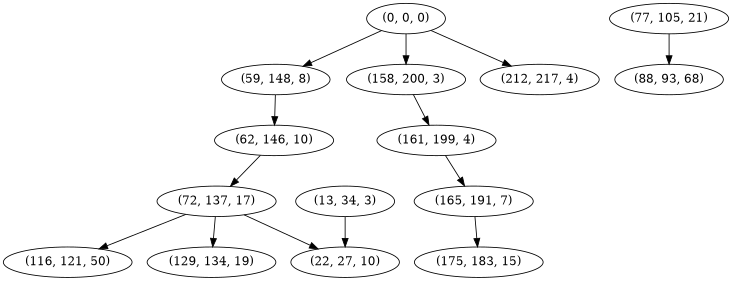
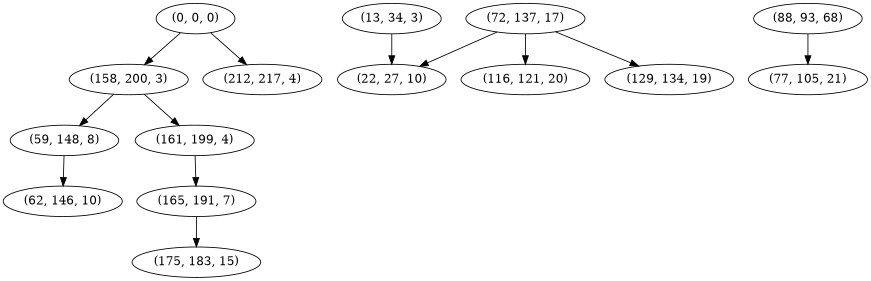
edge "(77, 105, 21)" -> "(88, 93, 68)": reversed
edge "(0, 0, 0)" -> "(59, 148, 8)": now "(158, 200, 3)" -> "(59, 148, 8)"
edge "(62, 146, 10)" -> "(72, 137, 17)": removed
node "(116, 121, 50)": label "(116, 121, 50)" -> "(116, 121, 20)"
